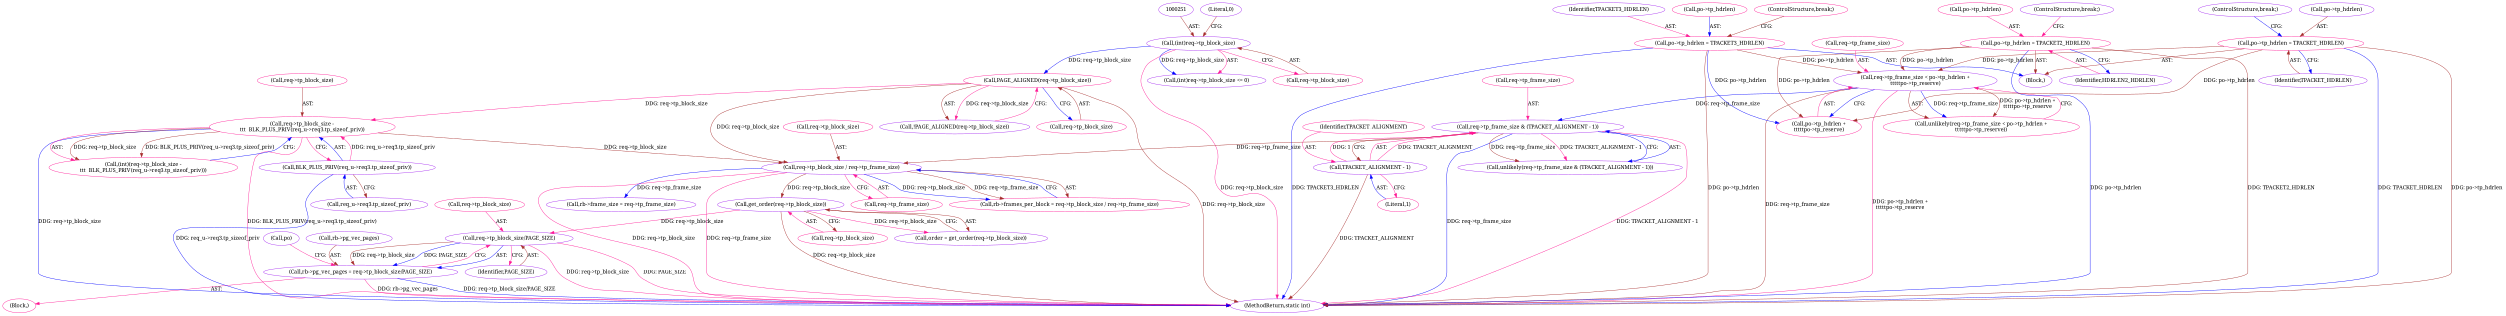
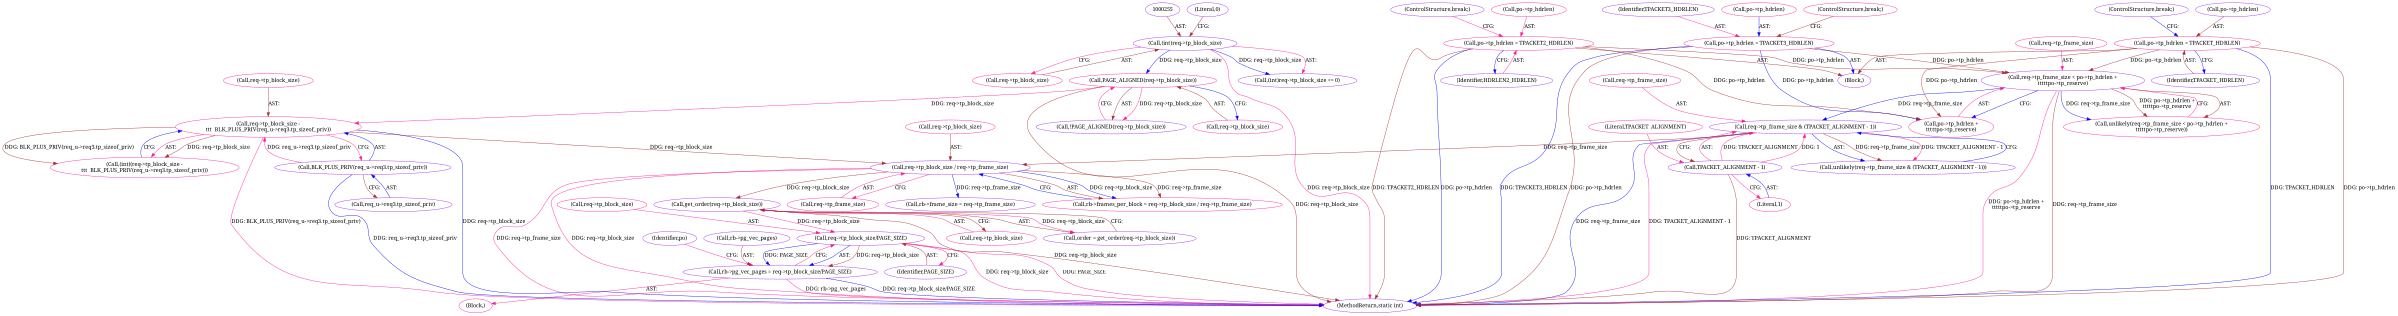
node "1000251": label "1000251" -> "1000255"
edge "(Call,PAGE_ALIGNED(req->tp_block_size))" -> "(Call,req->tp_block_size / req->tp_frame_size)": removed, label "DDG: req->tp_block_size"
node "(Identifier,TPACKET_ALIGNMENT)": label "(Identifier,TPACKET_ALIGNMENT)" -> "(Literal,TPACKET_ALIGNMENT)"
node "(Call,po)": label "(Call,po)" -> "(Identifier,po)"
